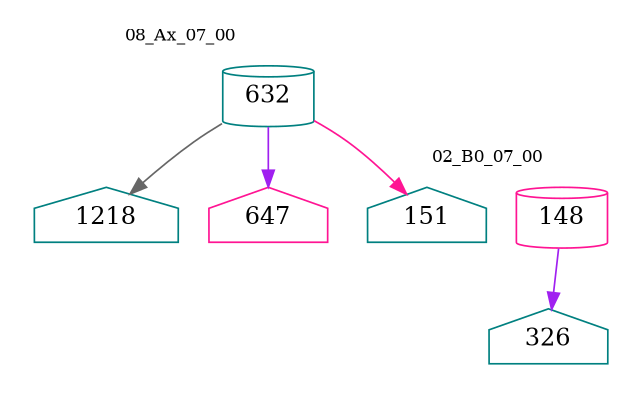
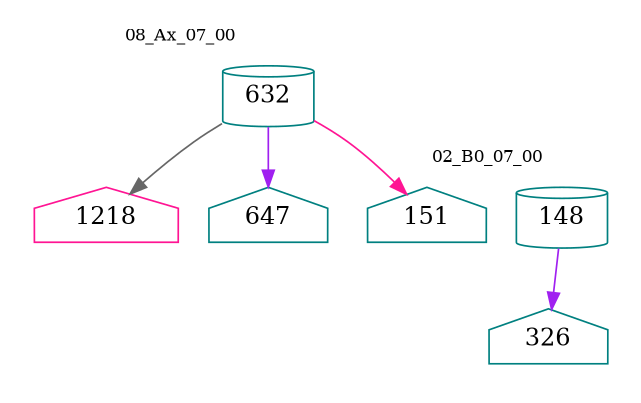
node "1218": color teal -> deeppink
node "647": color deeppink -> teal
node "148": color deeppink -> teal
